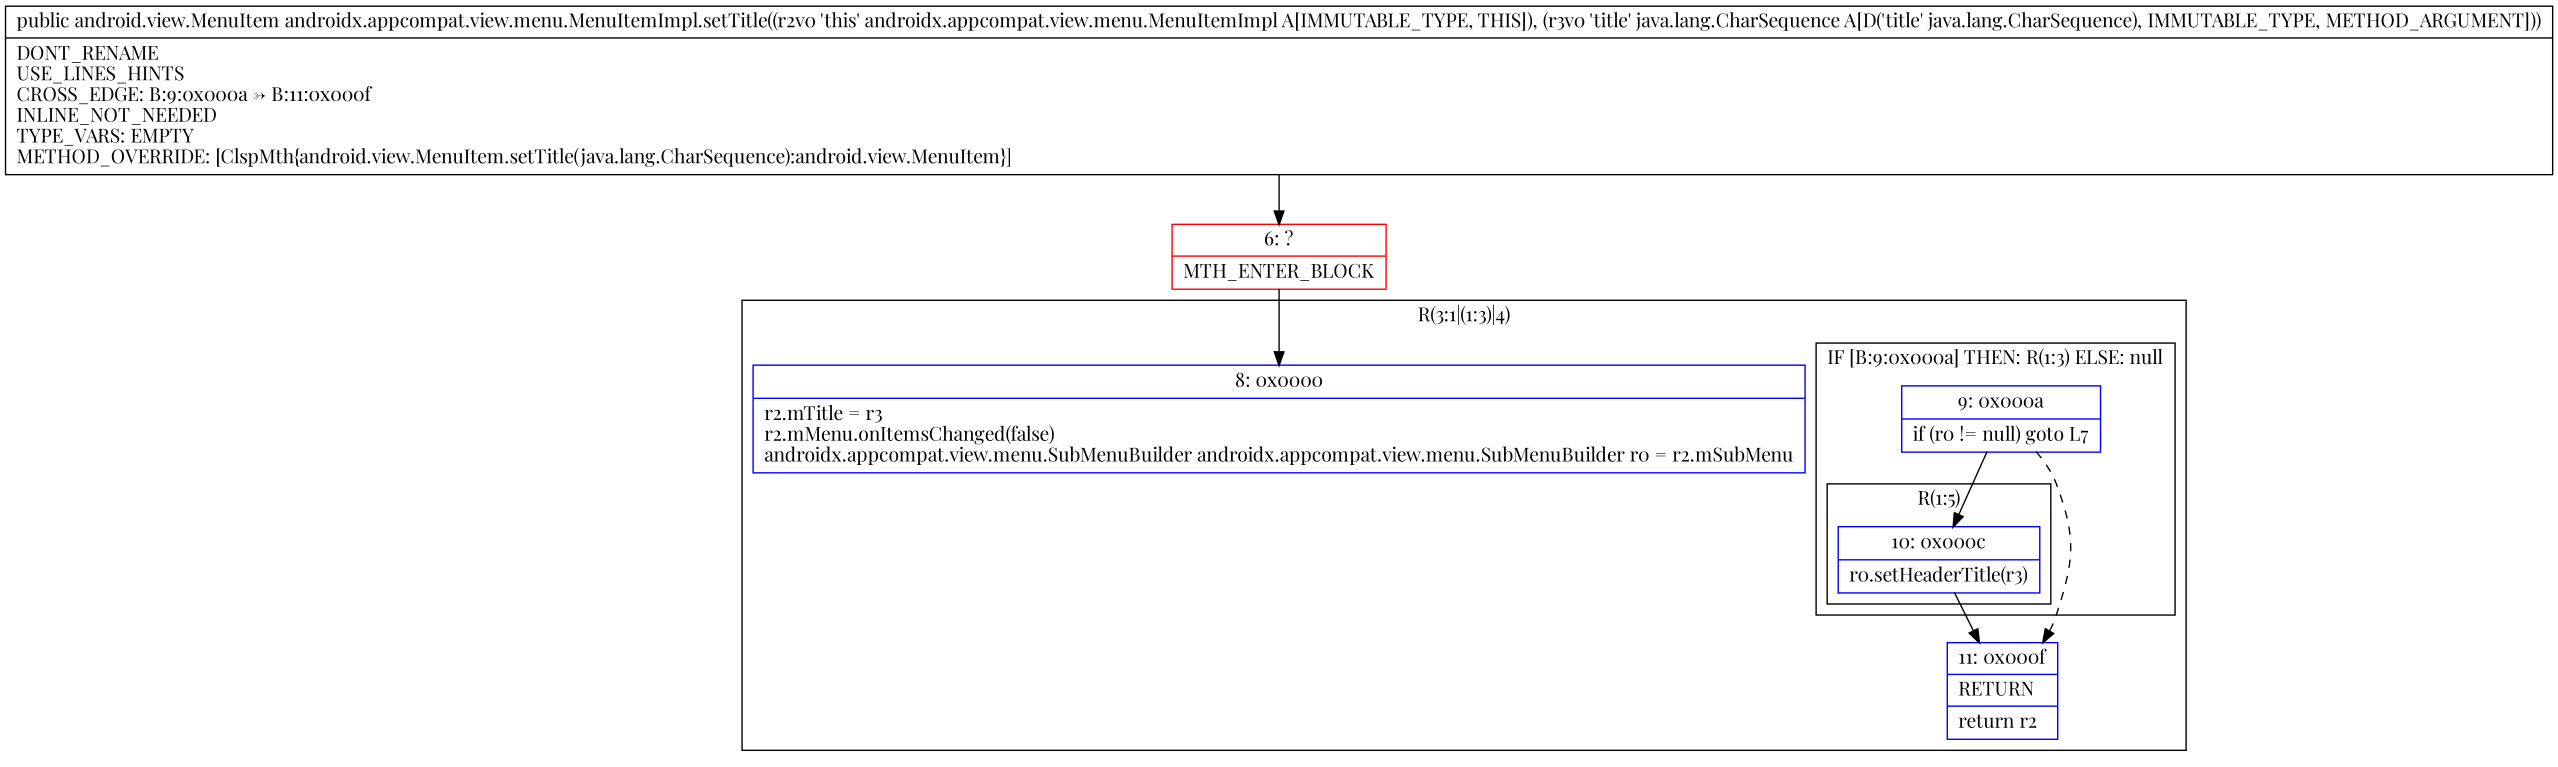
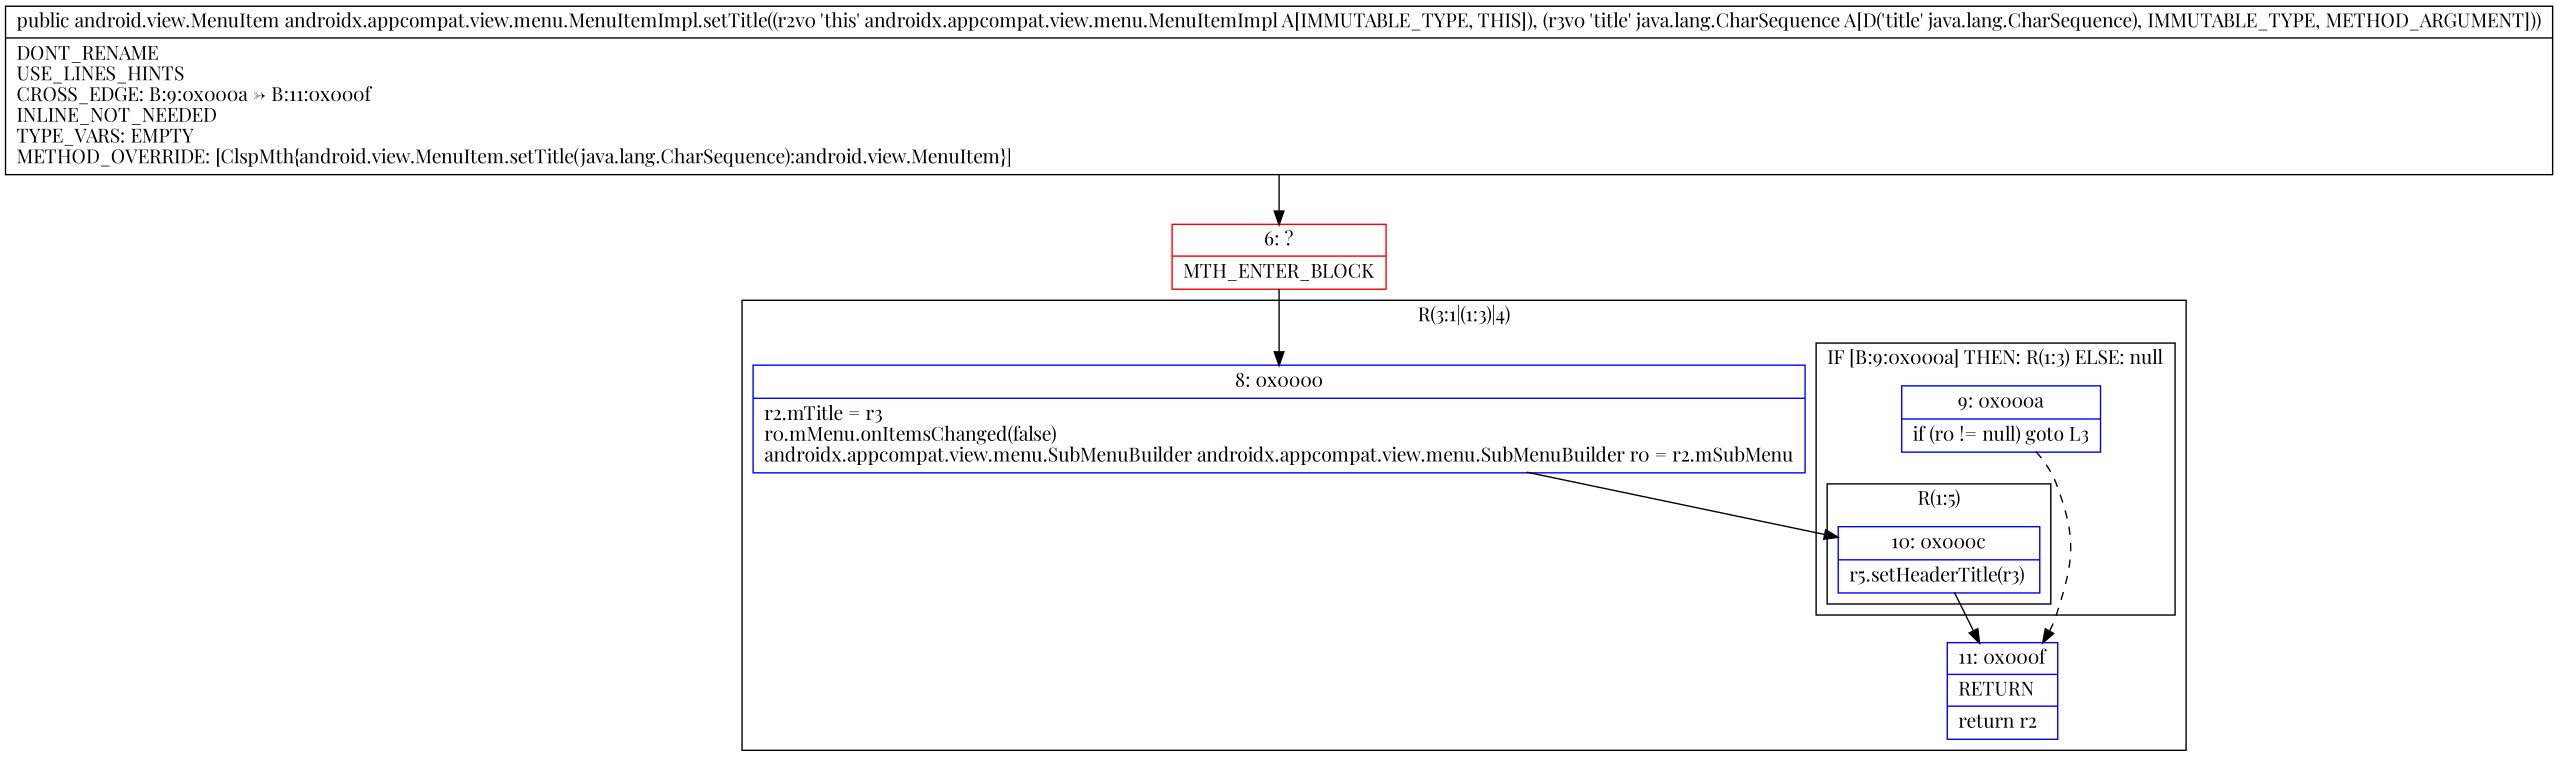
node "8: 0x0000": text "r2.mMenu.onItemsChanged(false)" -> "r0.mMenu.onItemsChanged(false)"
node "9: 0x000a": text "if (r0 != null) goto L7" -> "if (r0 != null) goto L3"
edge "9: 0x000a" -> "10: 0x000c": now "8: 0x0000" -> "10: 0x000c"
node "10: 0x000c": text "r0.setHeaderTitle(r3)" -> "r5.setHeaderTitle(r3)"
